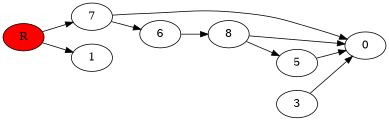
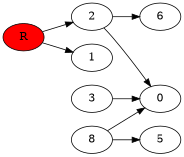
node "7": label "7" -> "2"
edge "6" -> "8": removed
edge "5" -> "0": removed
